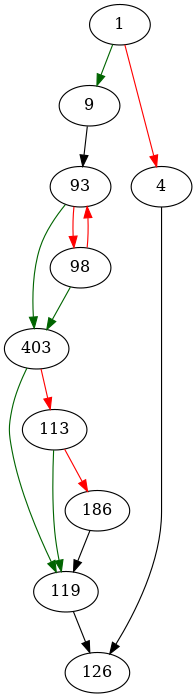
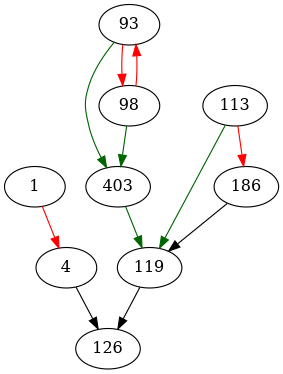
node "9": removed
edge "403" -> "113": removed
